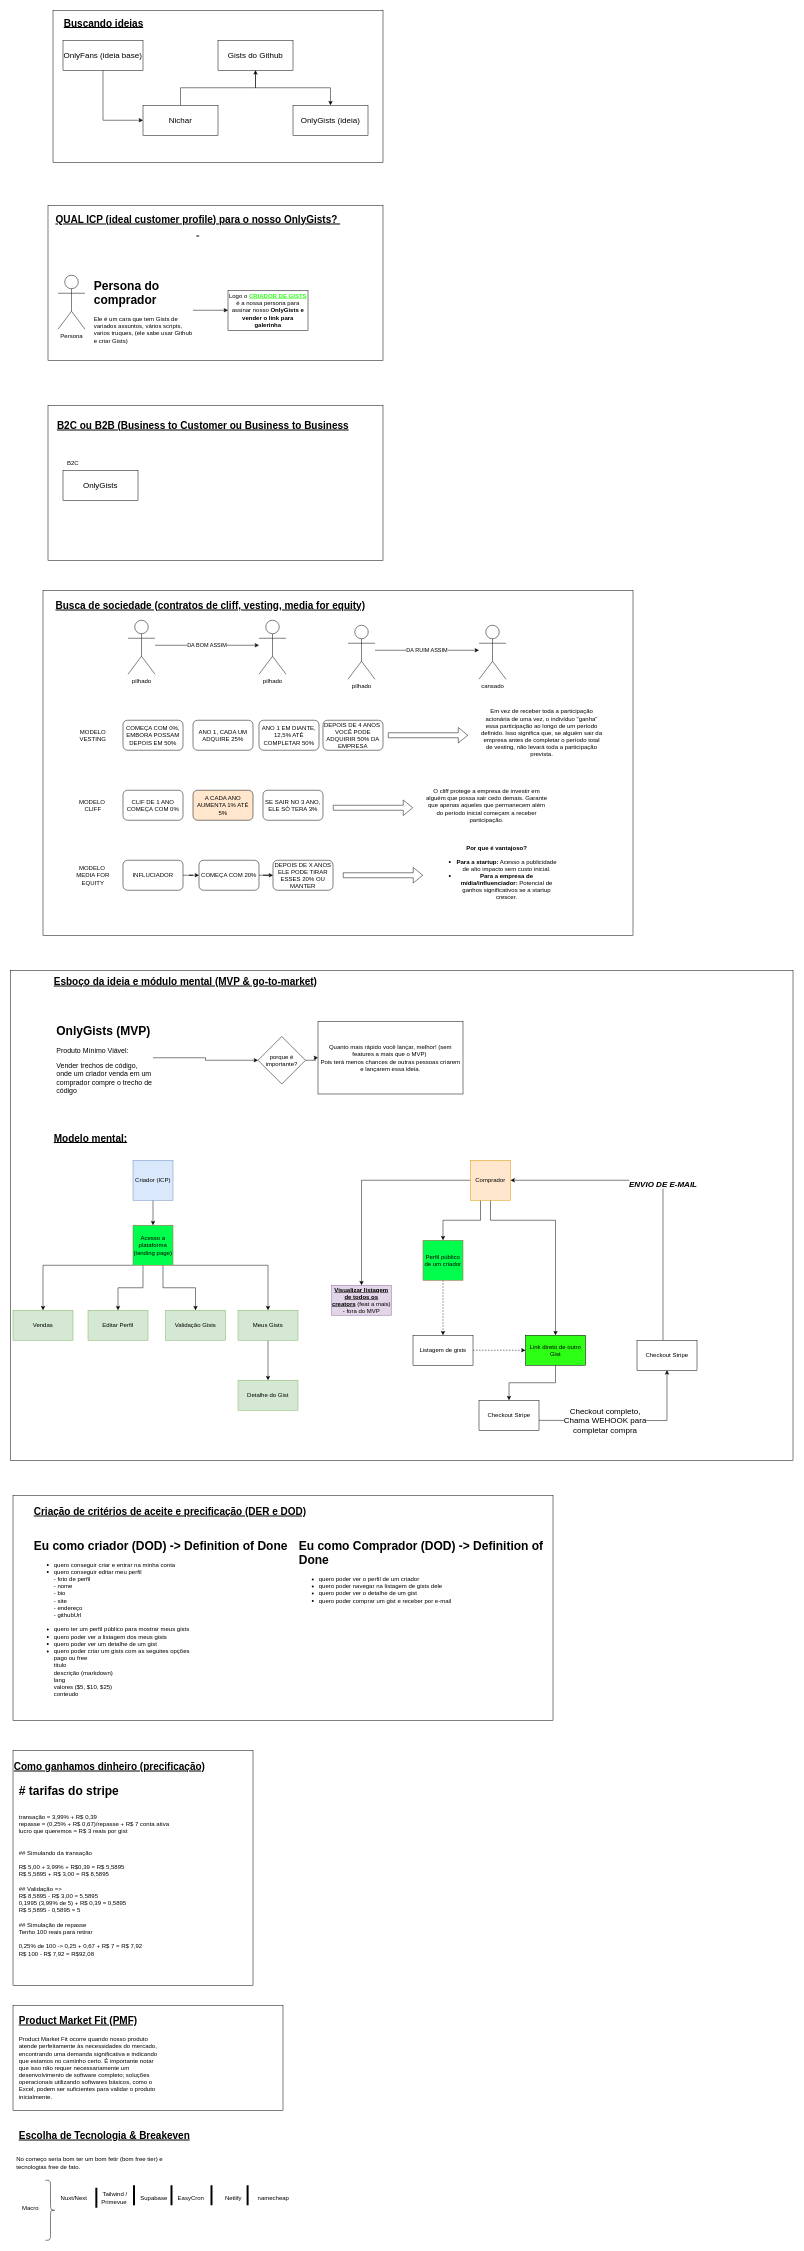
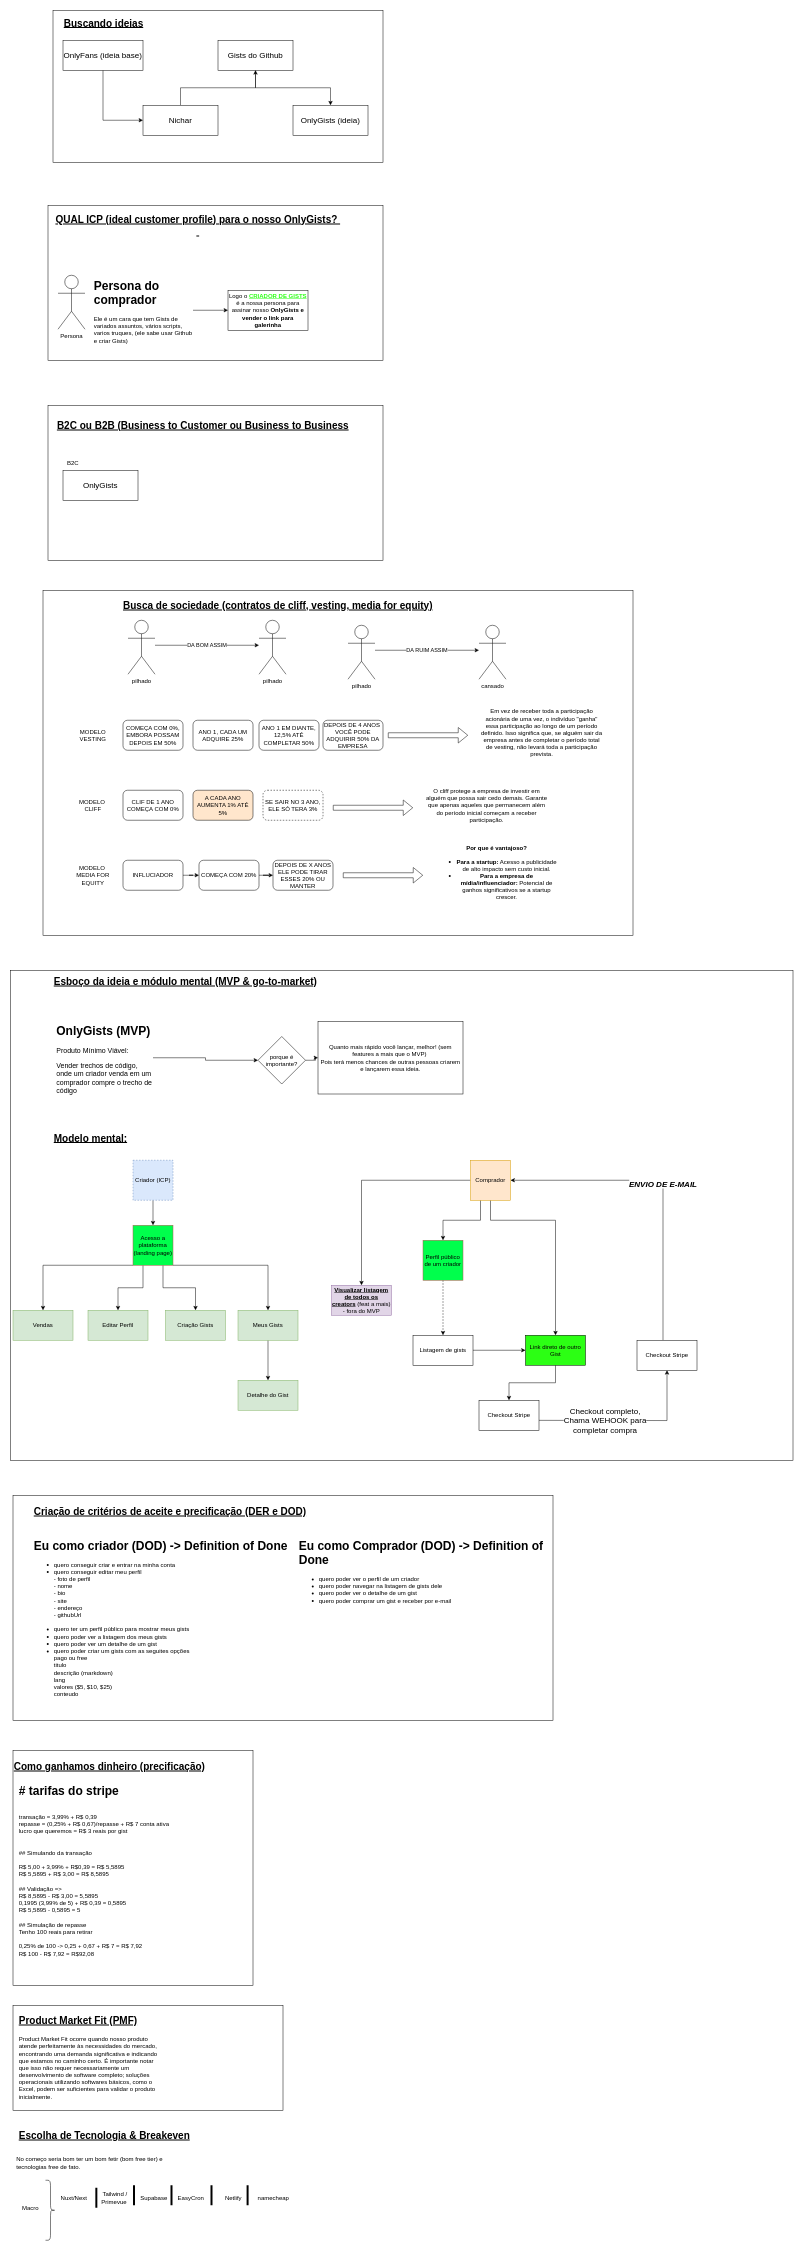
node "Busca de sociedade (contratos de cliff, vesting, media for equity)": moved (210, 605) -> (278, 605)
node "SE SAIR NO 3 ANO, ELE SÓ TERA 3%": style solid -> dashed
node "Criador (ICP)": style solid -> dashed
node "Validação Gists": label "Validação Gists" -> "Criação Gists"
edge "Listagem de gists" -> "Link direto de outro Gist": style dashed -> solid
